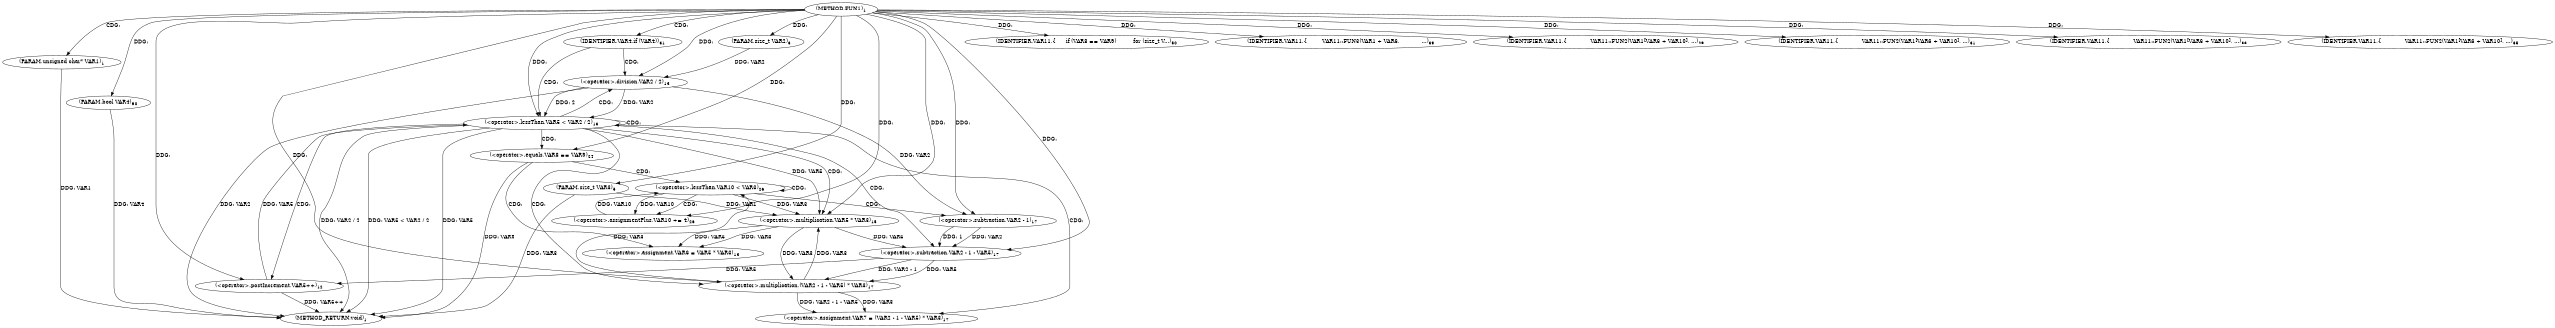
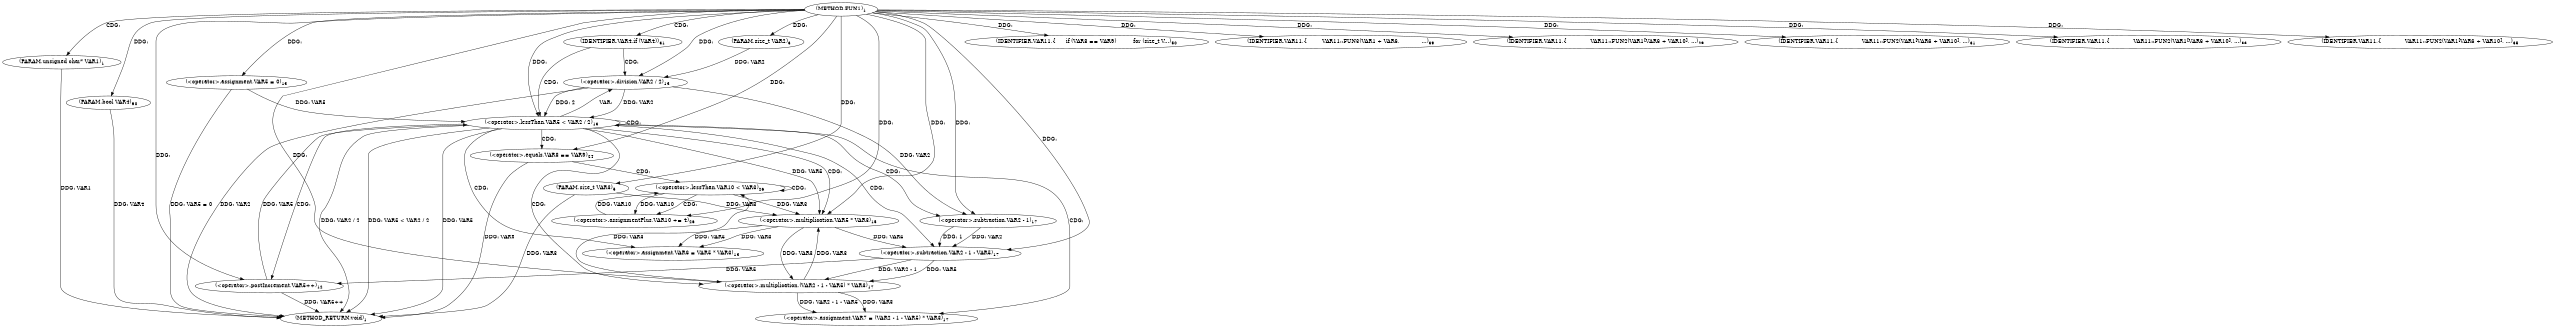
node "(<operator>.assignment,VAR5 = 0)": added
edge "(<operator>.lessThan,VAR5 < VAR2 / 2)" -> "(<operator>.division,VAR2 / 2)": label "CDG: " -> "VAR: "
edge "(<operator>.lessThan,VAR10 < VAR3)" -> "(<operator>.subtraction,VAR2 - 1)": now "(<operator>.lessThan,VAR5 < VAR2 / 2)" -> "(<operator>.subtraction,VAR2 - 1)"
edge "(PARAM,size_t VAR3)" -> "(<operator>.multiplication,VAR5 * VAR3)": label "DDG: VAR1" -> "DDG: VAR3"
edge "(<operator>.equals,VAR8 == VAR9)" -> "(<operator>.assignment,VAR6 = VAR5 * VAR3)": now "(<operator>.lessThan,VAR5 < VAR2 / 2)" -> "(<operator>.assignment,VAR6 = VAR5 * VAR3)"
